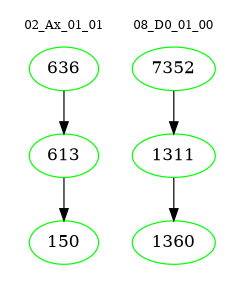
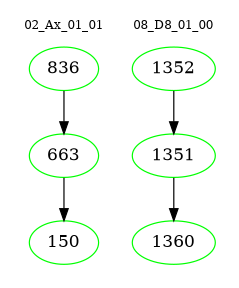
cluster "08_D0_01_00": label "08_D0_01_00" -> "08_D8_01_00"
node "636": label "636" -> "836"
node "7352": label "7352" -> "1352"
node "613": label "613" -> "663"
node "1311": label "1311" -> "1351"
